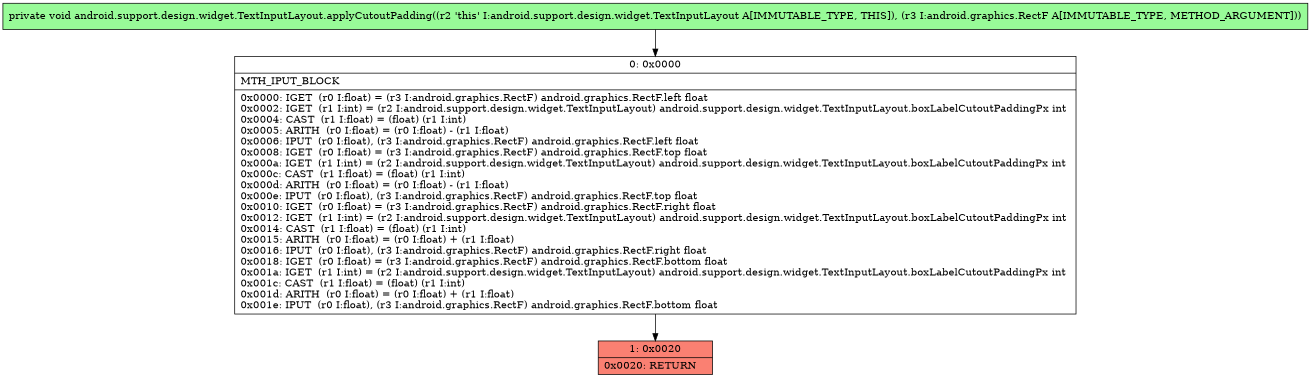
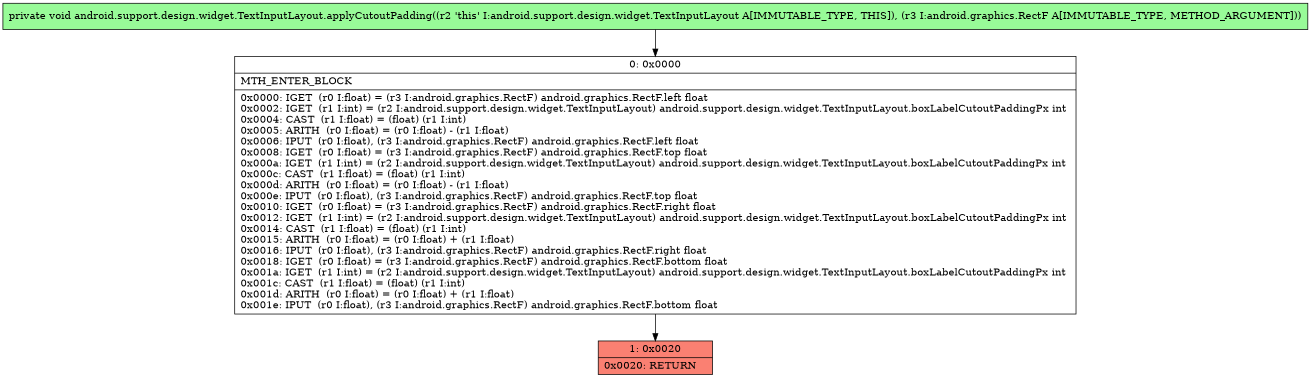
node "0: 0x0000": text "MTH_IPUT_BLOCK" -> "MTH_ENTER_BLOCK"
